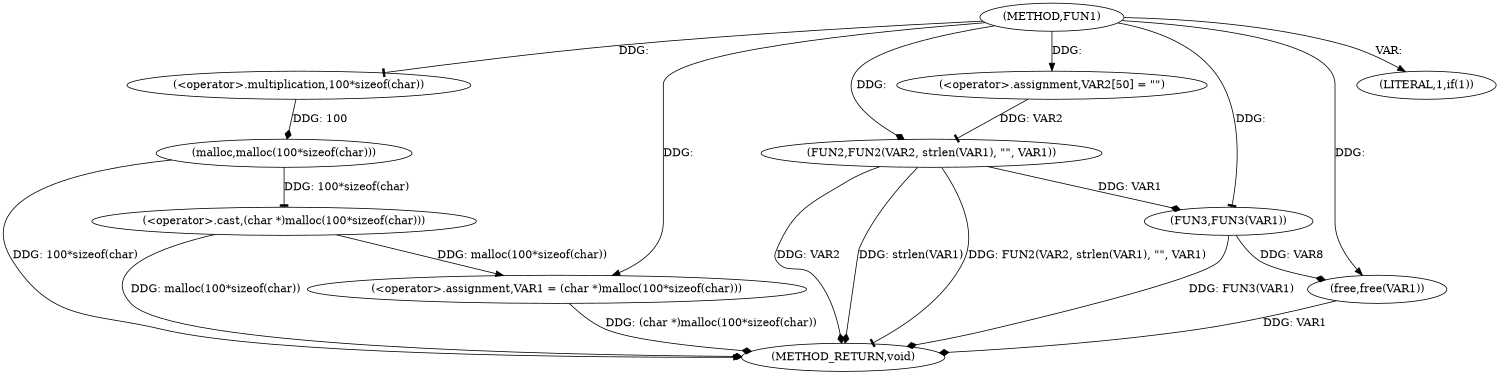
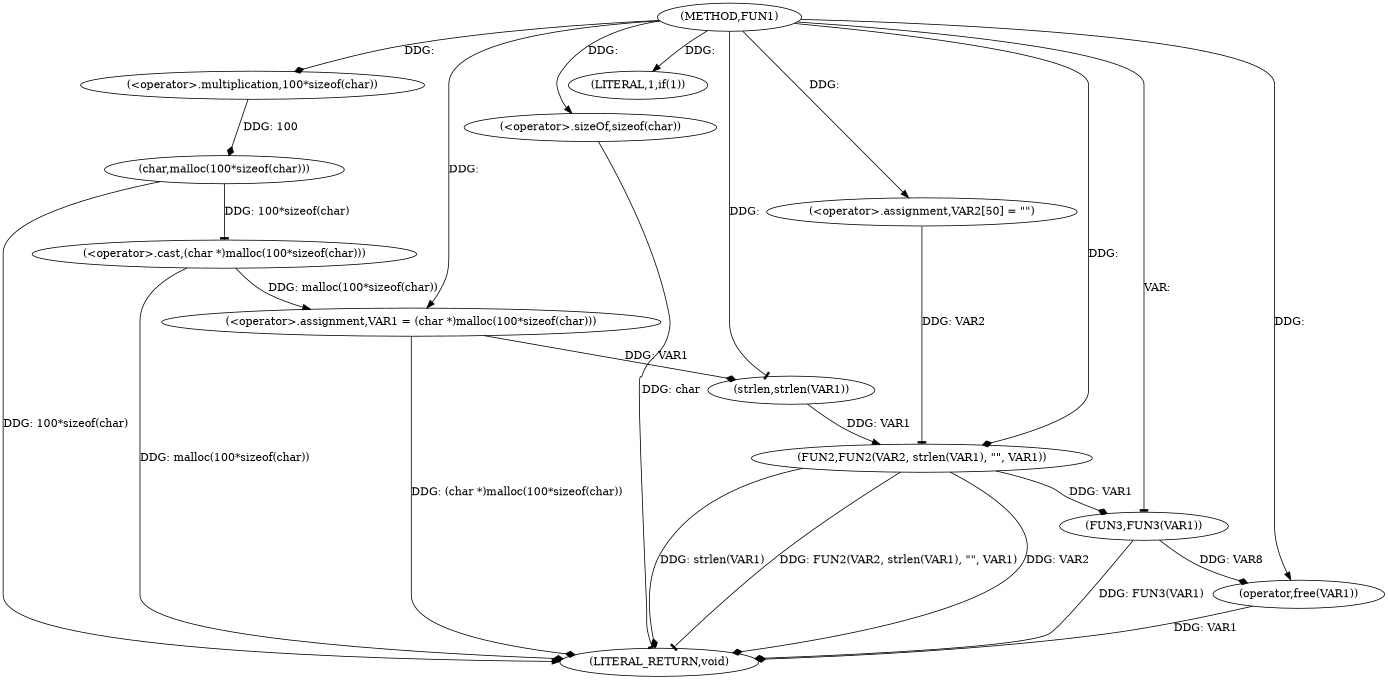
edge "(METHOD,FUN1)" -> "(<operator>.multiplication,100*sizeof(char))": arrowhead tee -> diamond
edge "(METHOD,FUN1)" -> "(LITERAL,1,if(1))": label "VAR: " -> "DDG: "
edge "(METHOD,FUN1)" -> "(FUN3,FUN3(VAR1))": label "DDG: " -> "VAR: "
node "(<operator>.sizeOf,sizeof(char))": added
node "(malloc,malloc(100*sizeof(char)))": label "(malloc,malloc(100*sizeof(char)))" -> "(char,malloc(100*sizeof(char)))"
node "(free,free(VAR1))": label "(free,free(VAR1))" -> "(operator,free(VAR1))"
node "(METHOD_RETURN,void)": label "(METHOD_RETURN,void)" -> "(LITERAL_RETURN,void)"
node "(strlen,strlen(VAR1))": added
